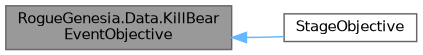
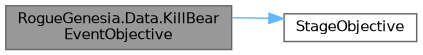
edge "StageObjective" -> "RogueGenesia.Data.KillBear EventObjective": reversed
